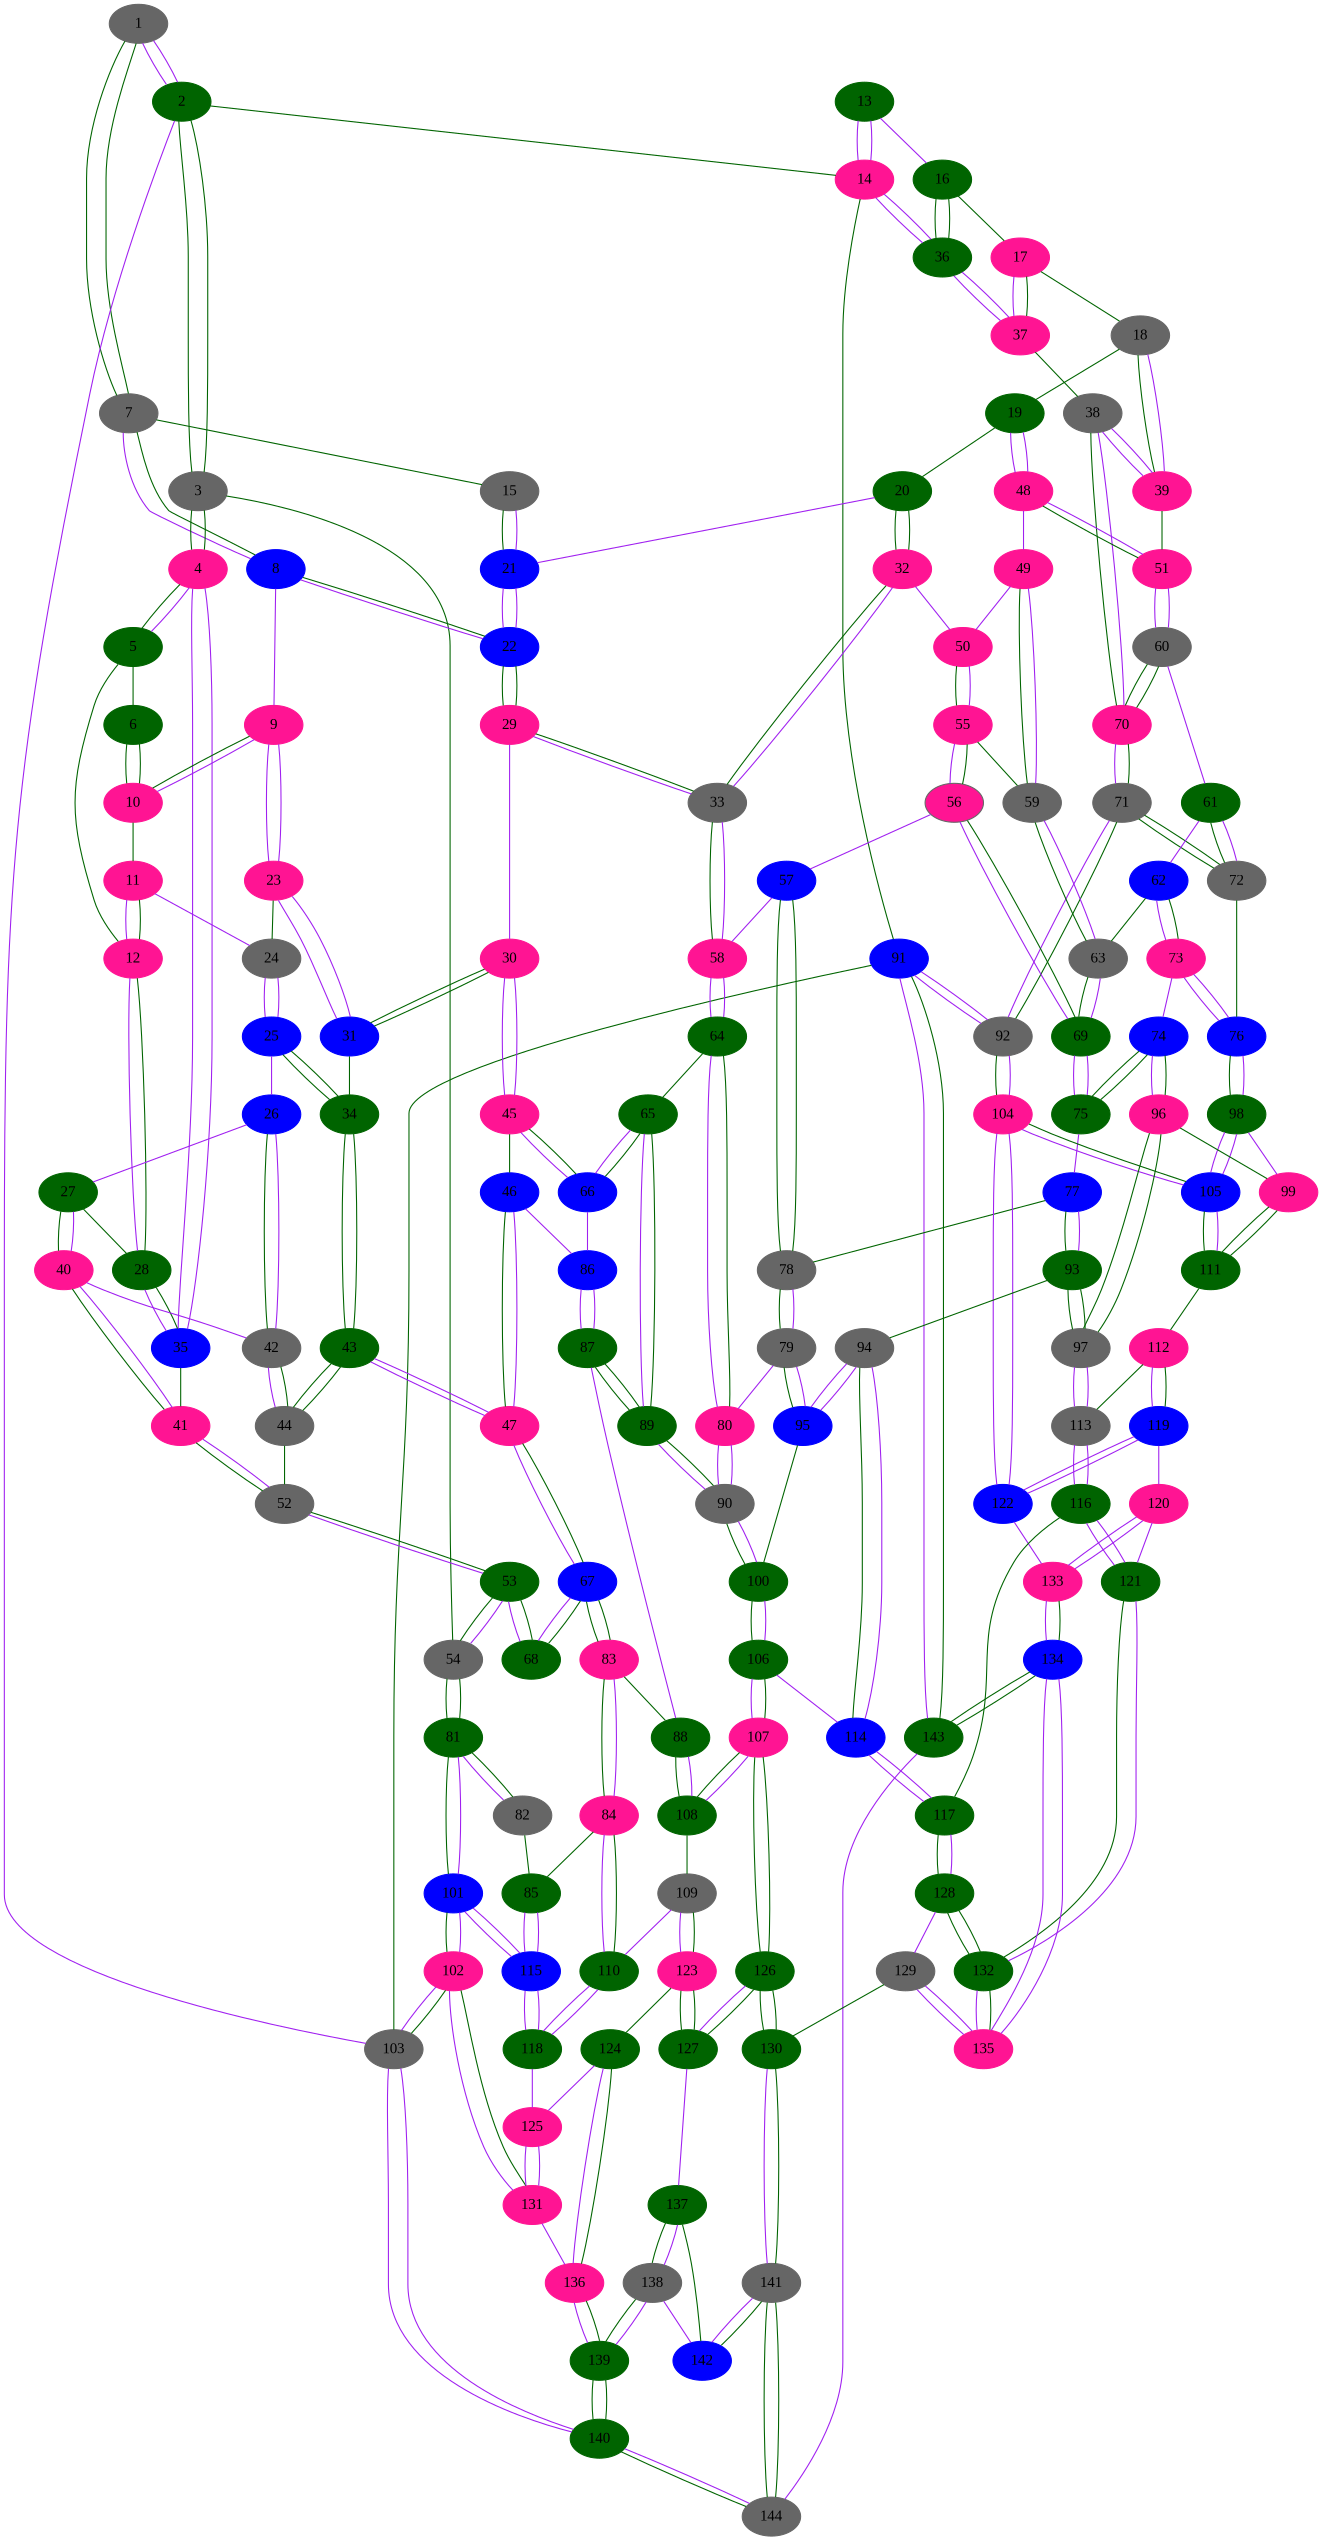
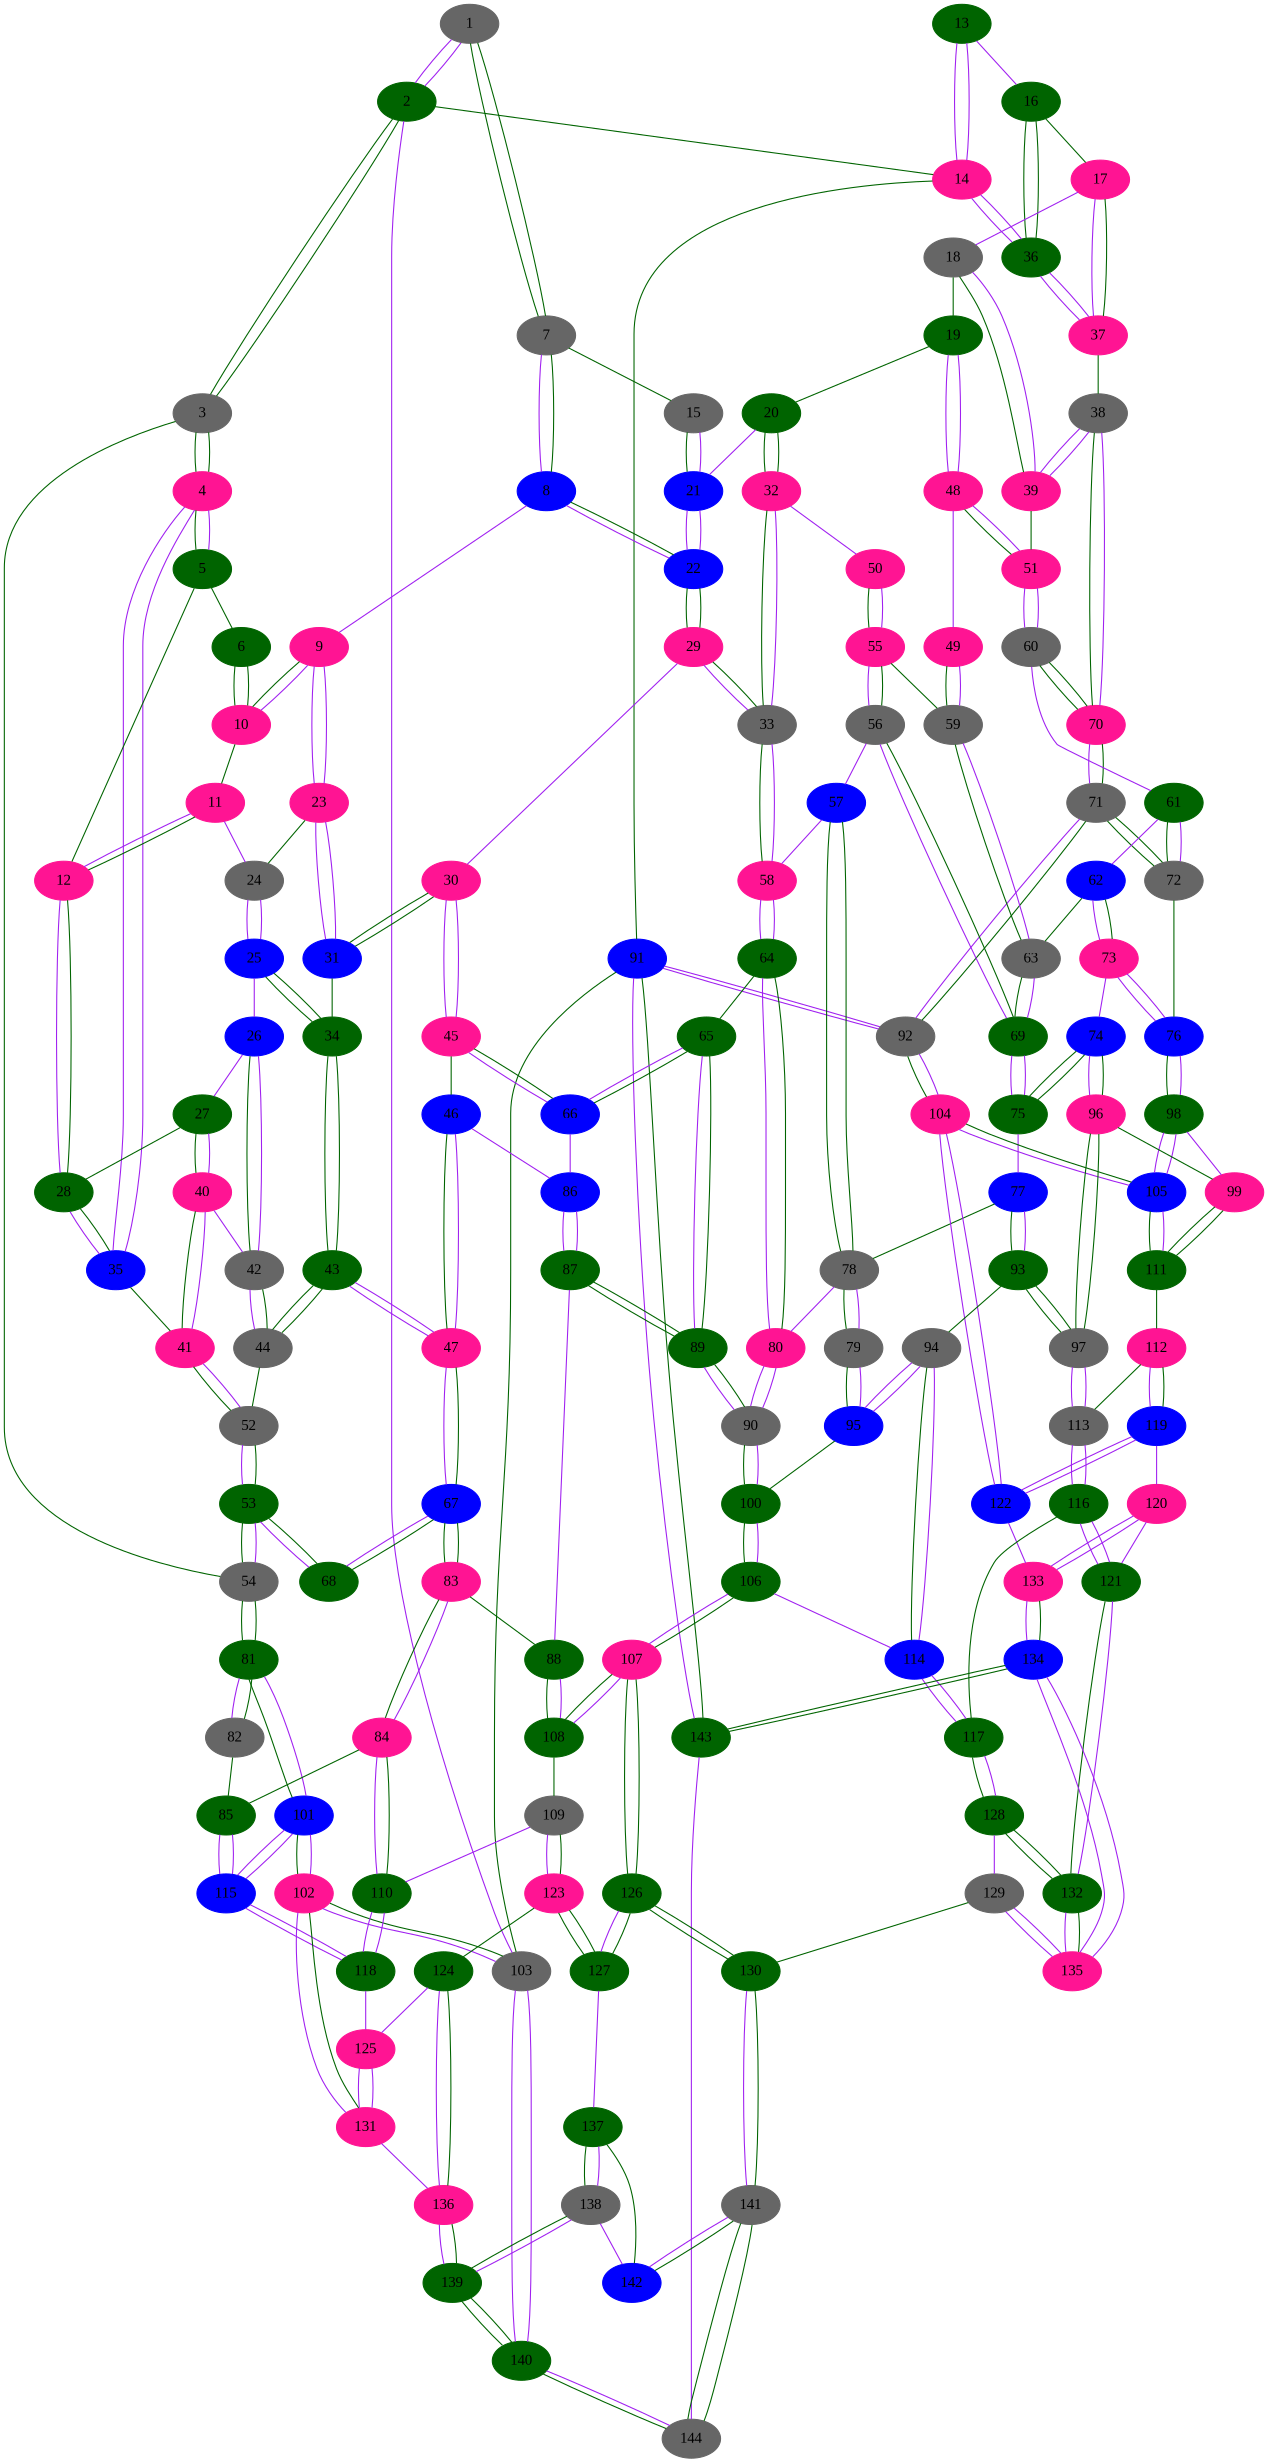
edge "17" -- "18": color darkgreen -> purple
edge "49" -- "50": removed
node "56": fillcolor deeppink -> gray40
edge "79" -- "80": now "78" -- "80"
